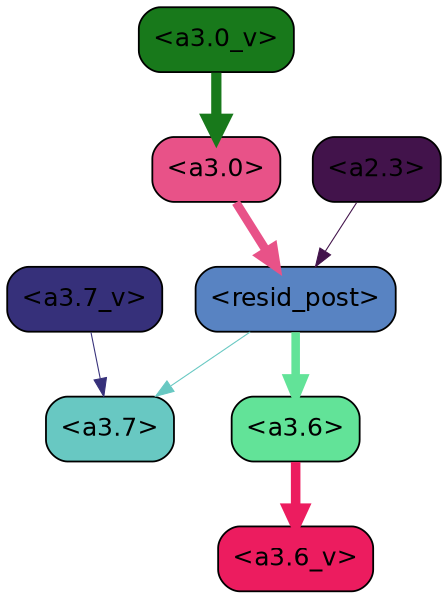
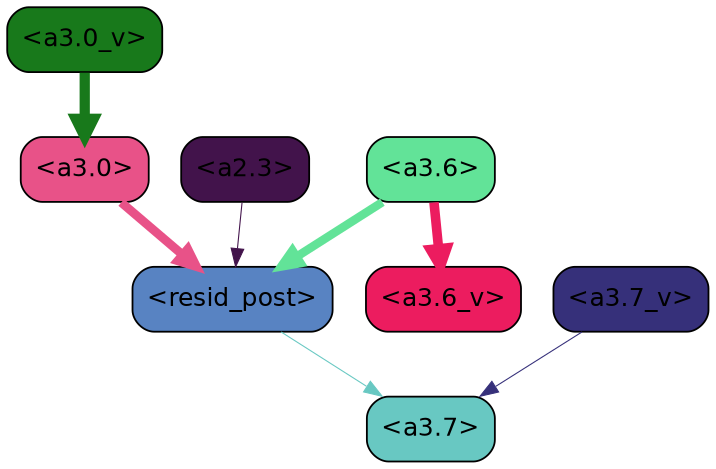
edge "<resid_post>" -> "<a3.6>": reversed
